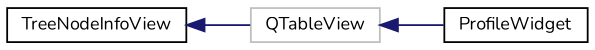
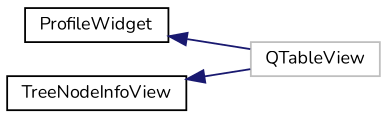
edge "ProfileWidget" -> "QTableView": reversed
